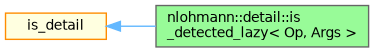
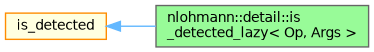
node "is_detail": label "is_detail" -> "is_detected"
